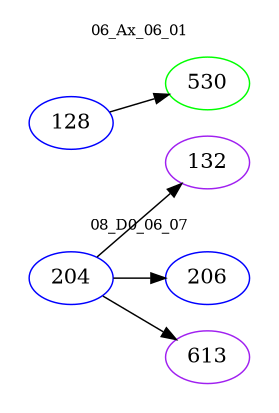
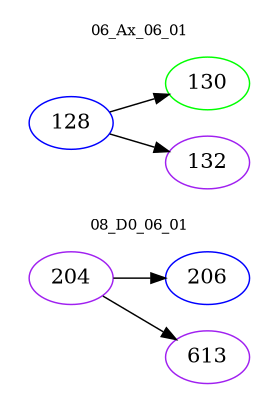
node "530": label "530" -> "130"
edge "204" -> "132": now "128" -> "132"
cluster "08_D0_06_07": label "08_D0_06_07" -> "08_D0_06_01"
node "204": color blue -> purple
